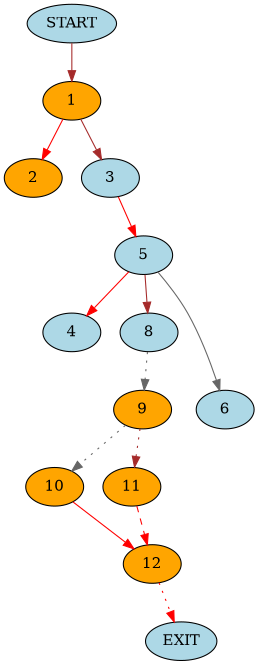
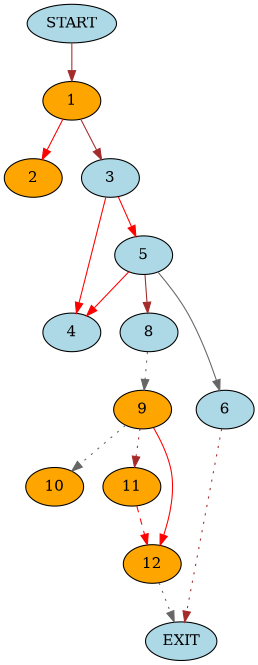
edge "3" -> "4": added
edge "6" -> "EXIT": added
edge "10" -> "12": now "9" -> "12"
edge "12" -> "EXIT": color red -> gray40
